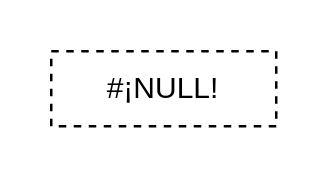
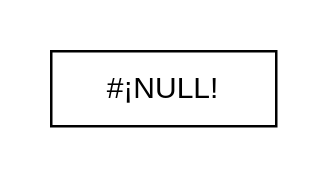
node "#¡NULL!": style dashed -> solid
